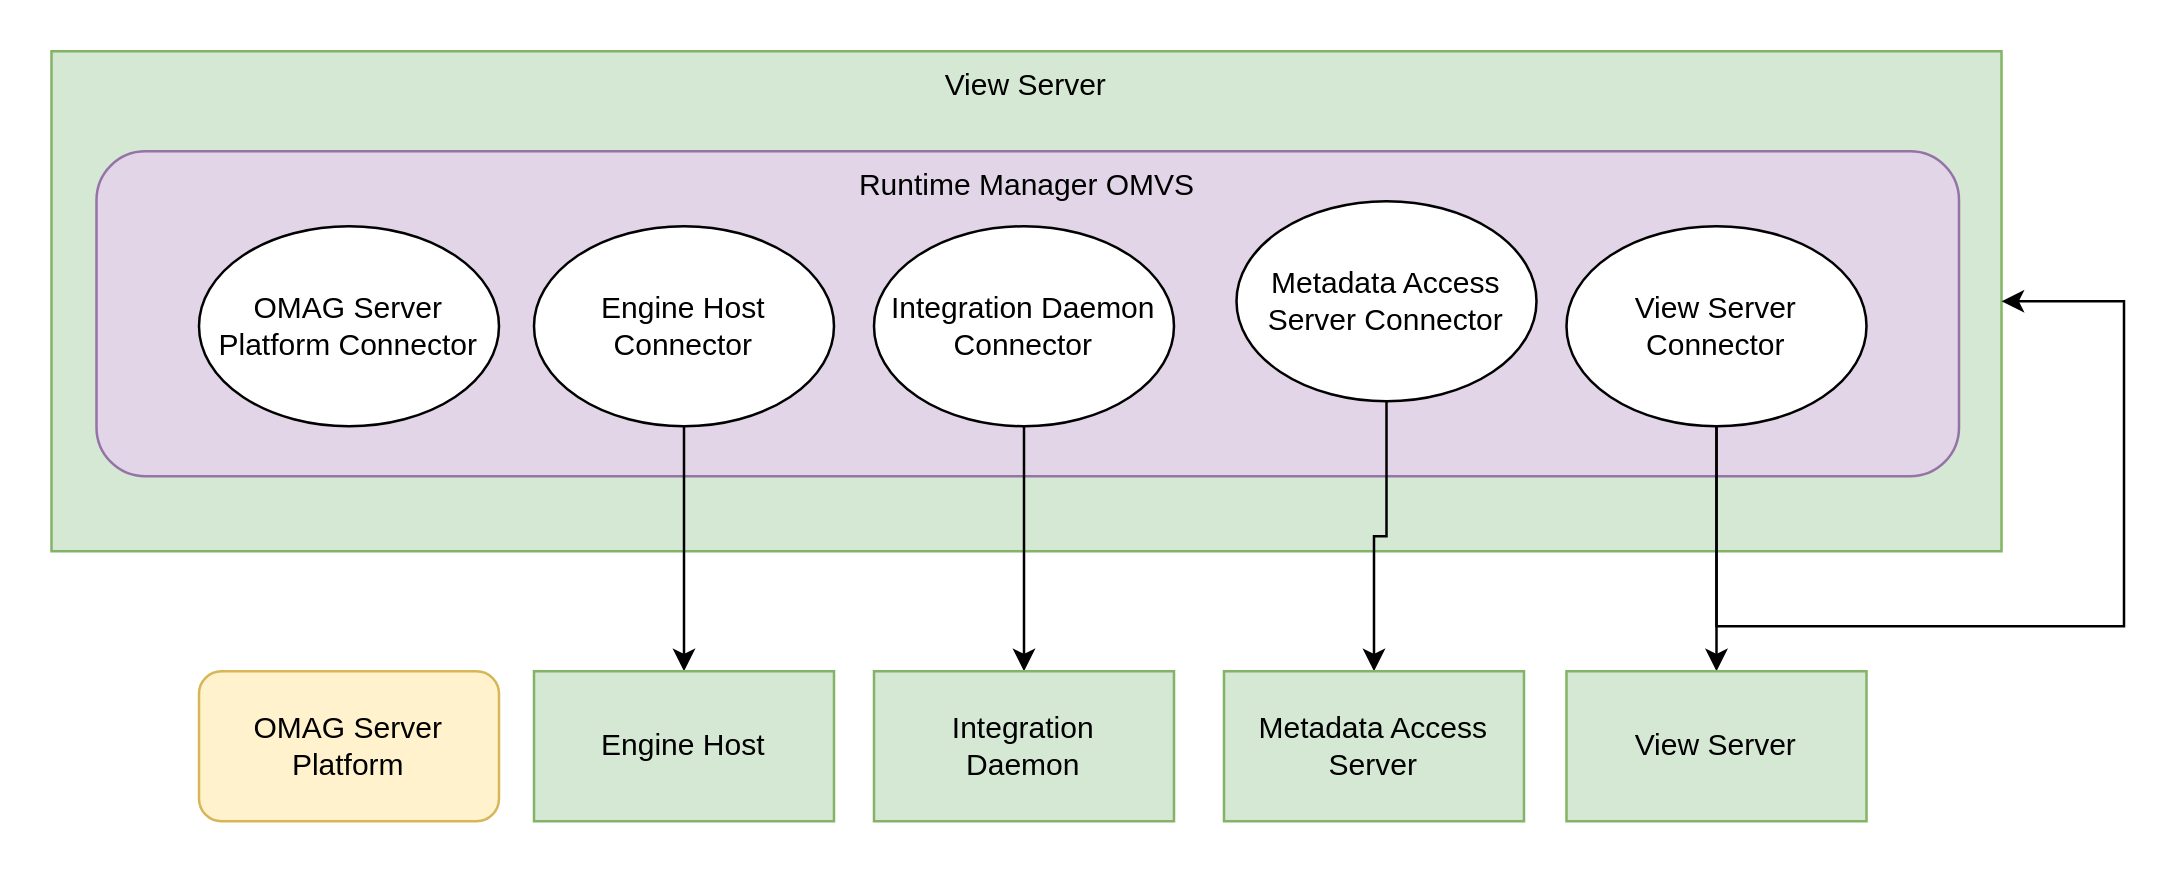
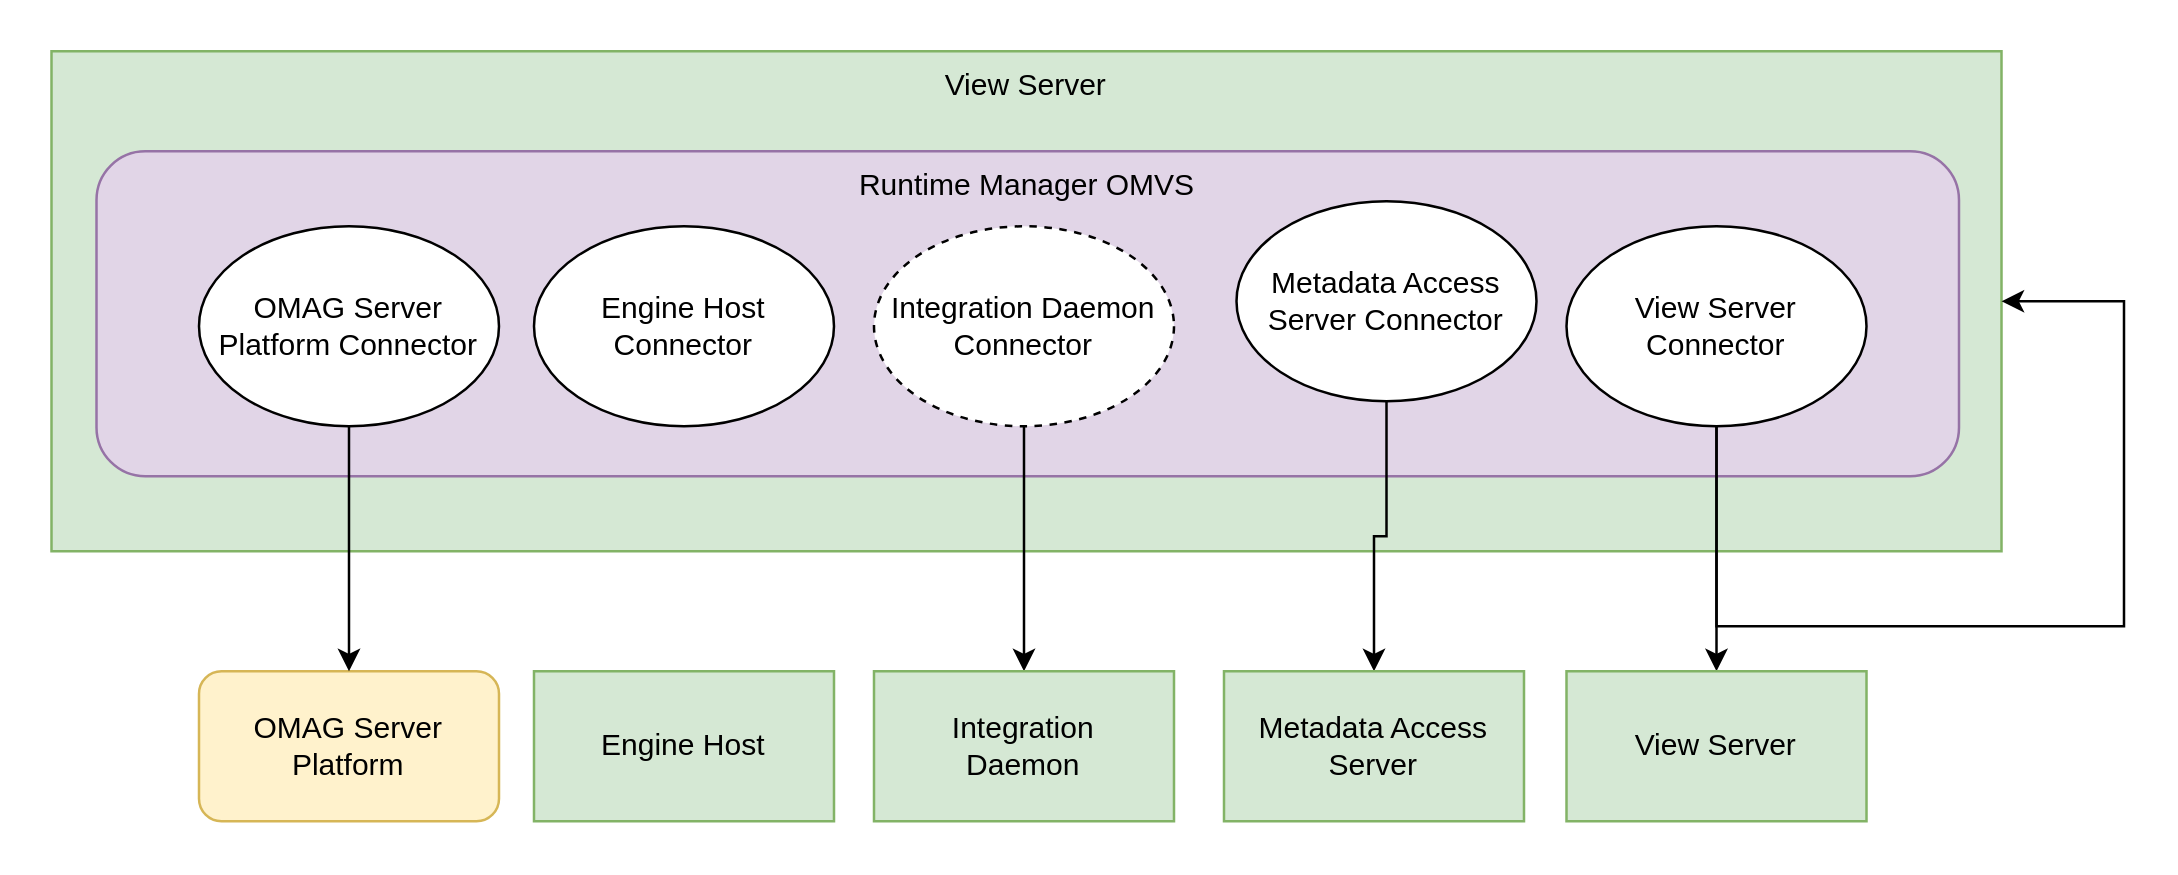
node "Integration Daemon Connector": style solid -> dashed
edge "OMAG Server Platform Connector" -> "OMAG Server Platform": added
edge "Engine Host Connector" -> "Engine Host": removed
